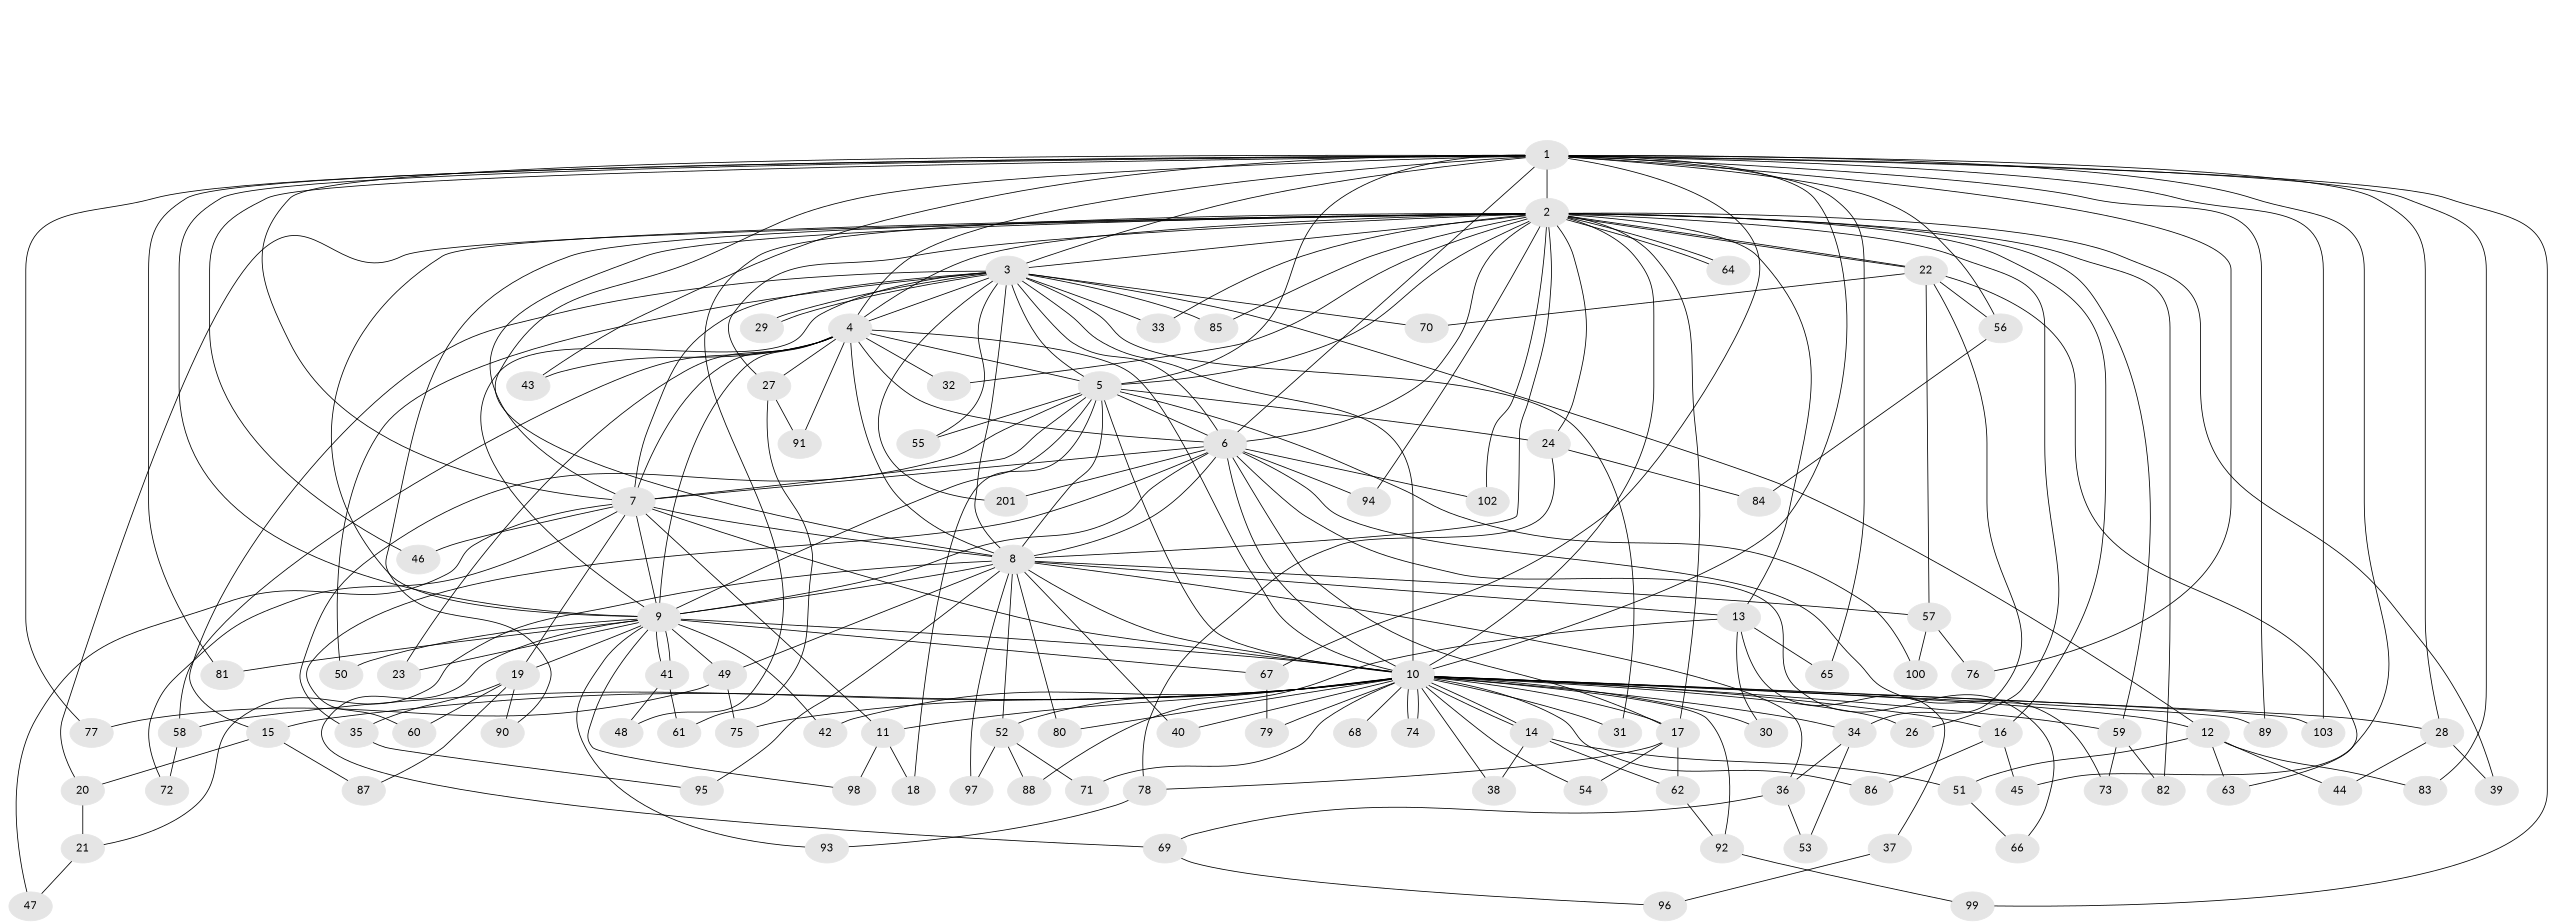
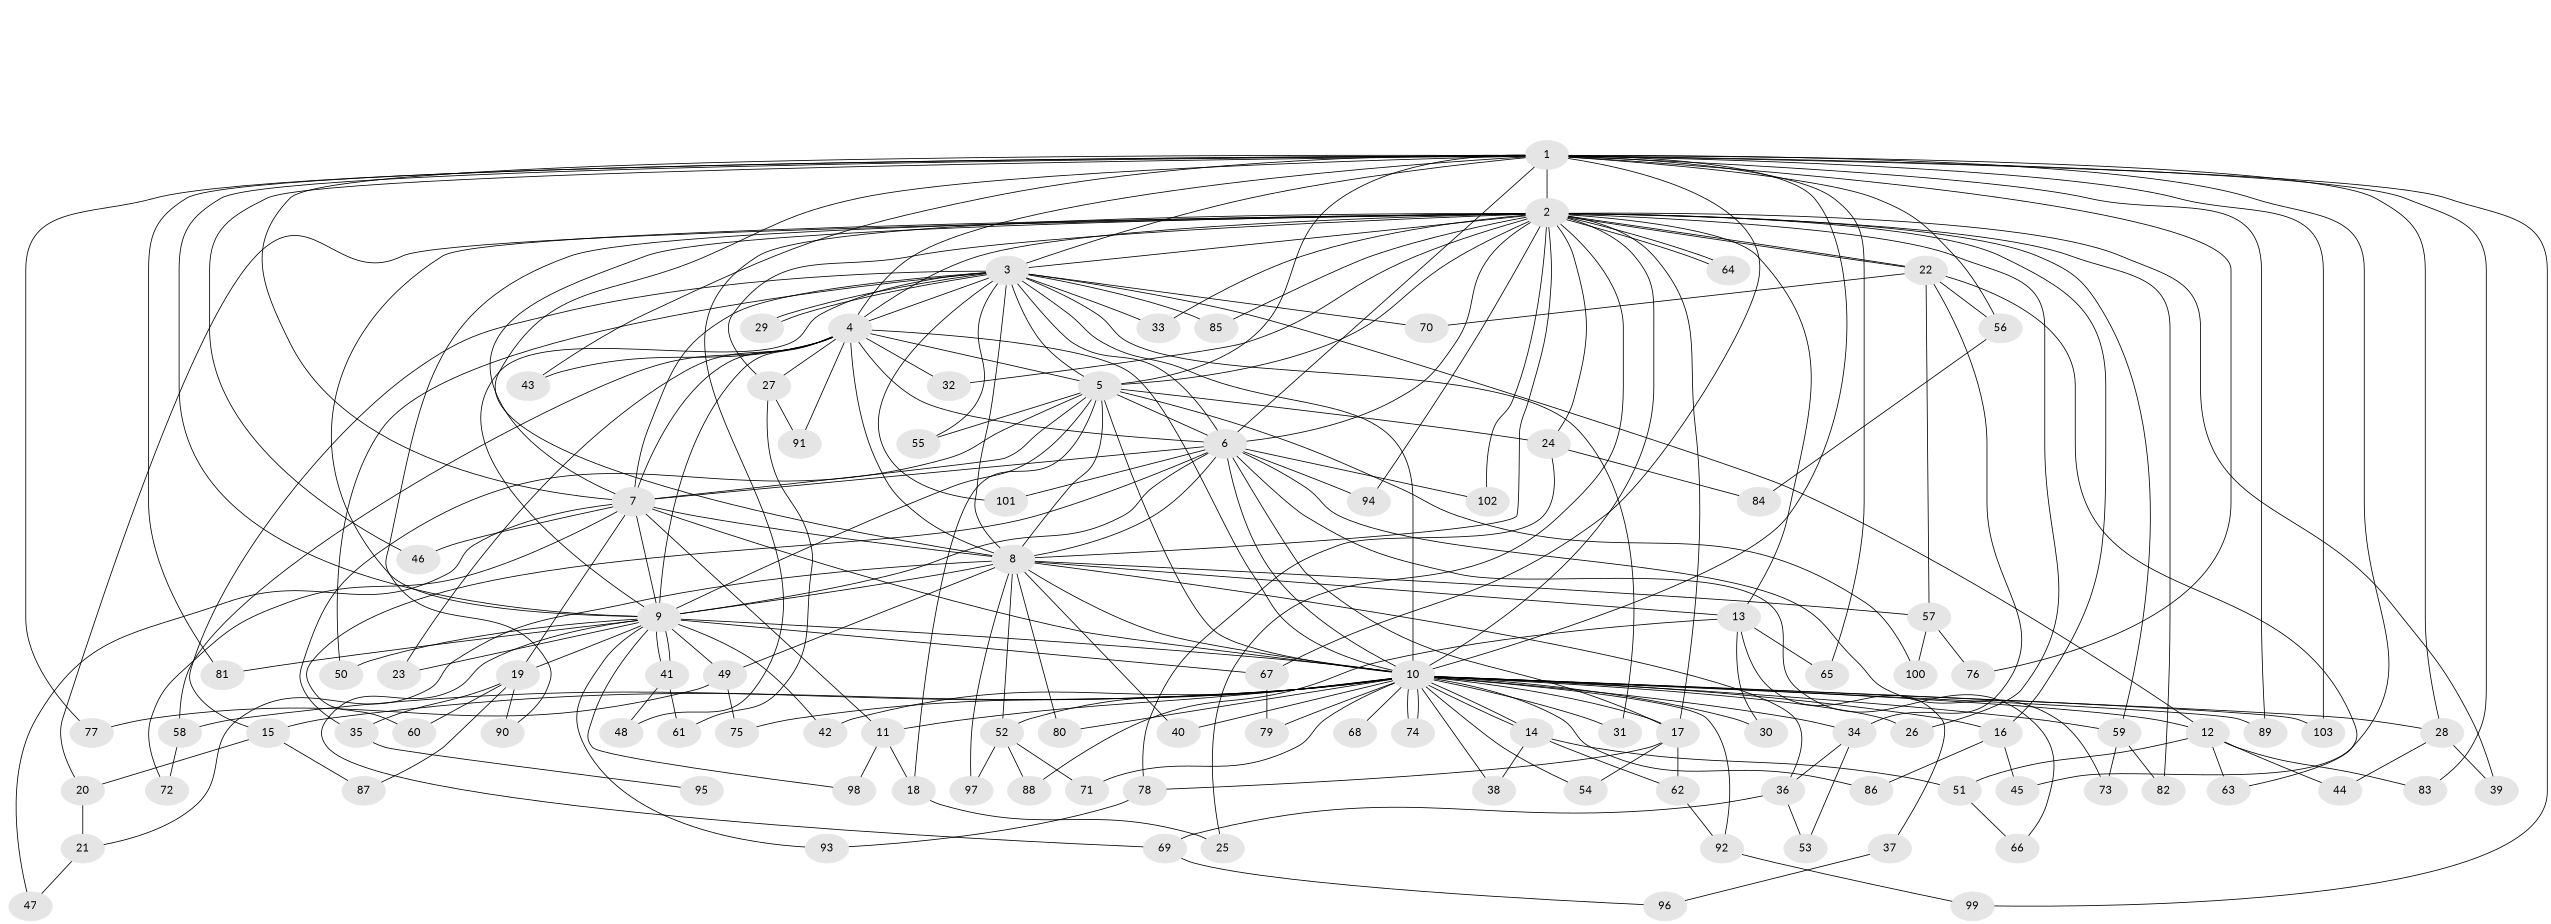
node "201": label "201" -> "101"
edge "8" -- "95": removed
node "25": added
